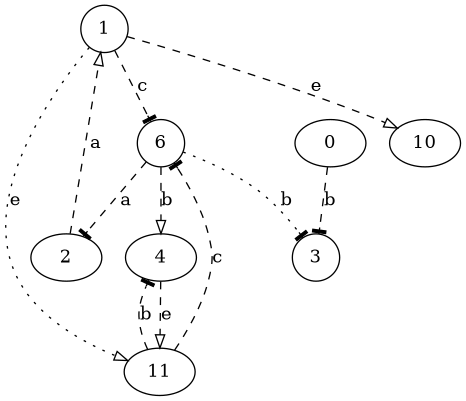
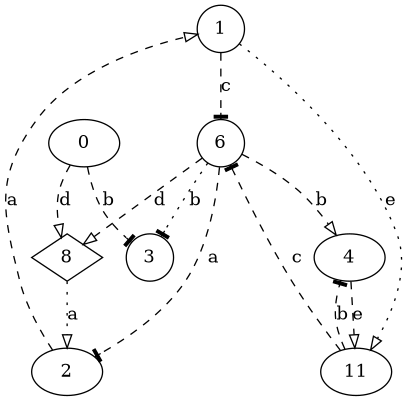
node "10": removed
node "8": added
